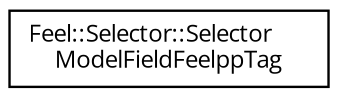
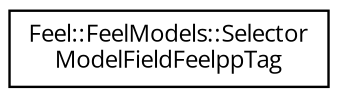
node "Feel::Selector::Selector ModelFieldFeelppTag": label "Feel::Selector::Selector ModelFieldFeelppTag" -> "Feel::FeelModels::Selector ModelFieldFeelppTag"
